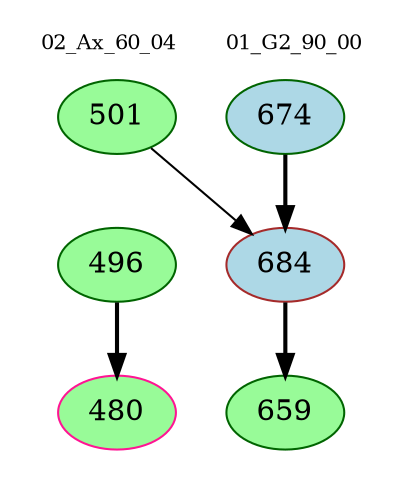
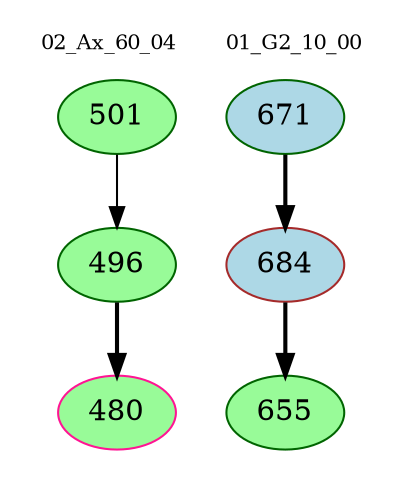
cluster "01_G2_90_00": label "01_G2_90_00" -> "01_G2_10_00"
node "674": label "674" -> "671"
edge "501" -> "684": now "501" -> "496"
node "659": label "659" -> "655"
